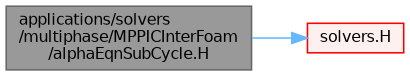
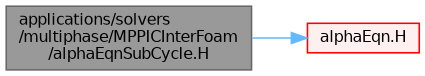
node "solvers.H": label "solvers.H" -> "alphaEqn.H"
